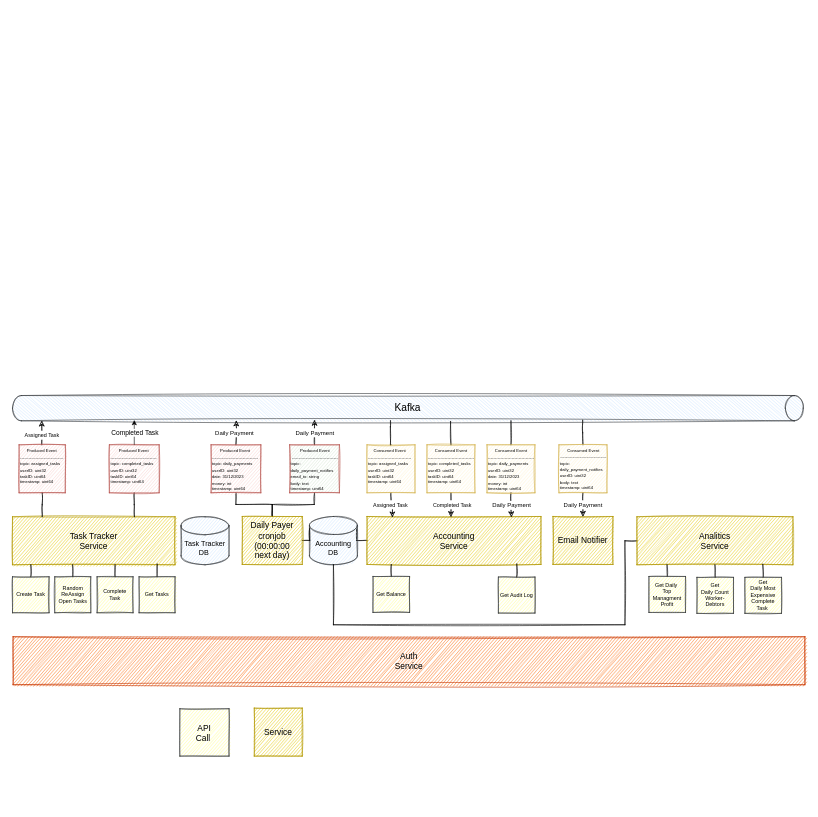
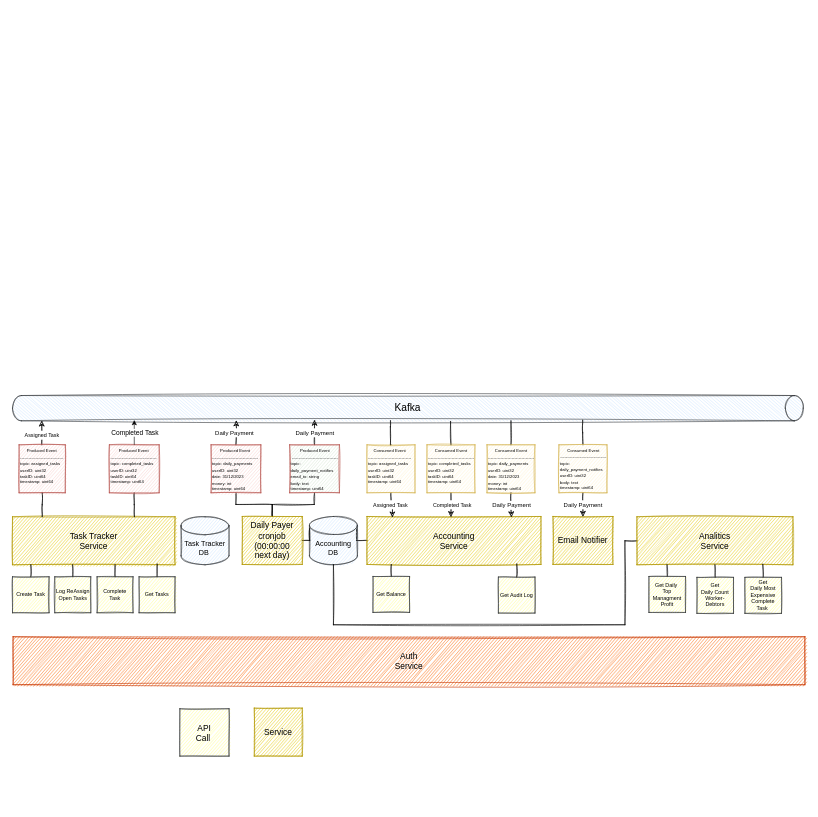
node "Random ReAssign Open Tasks": label "Random ReAssign Open Tasks" -> "Log ReAssign Open Tasks"
